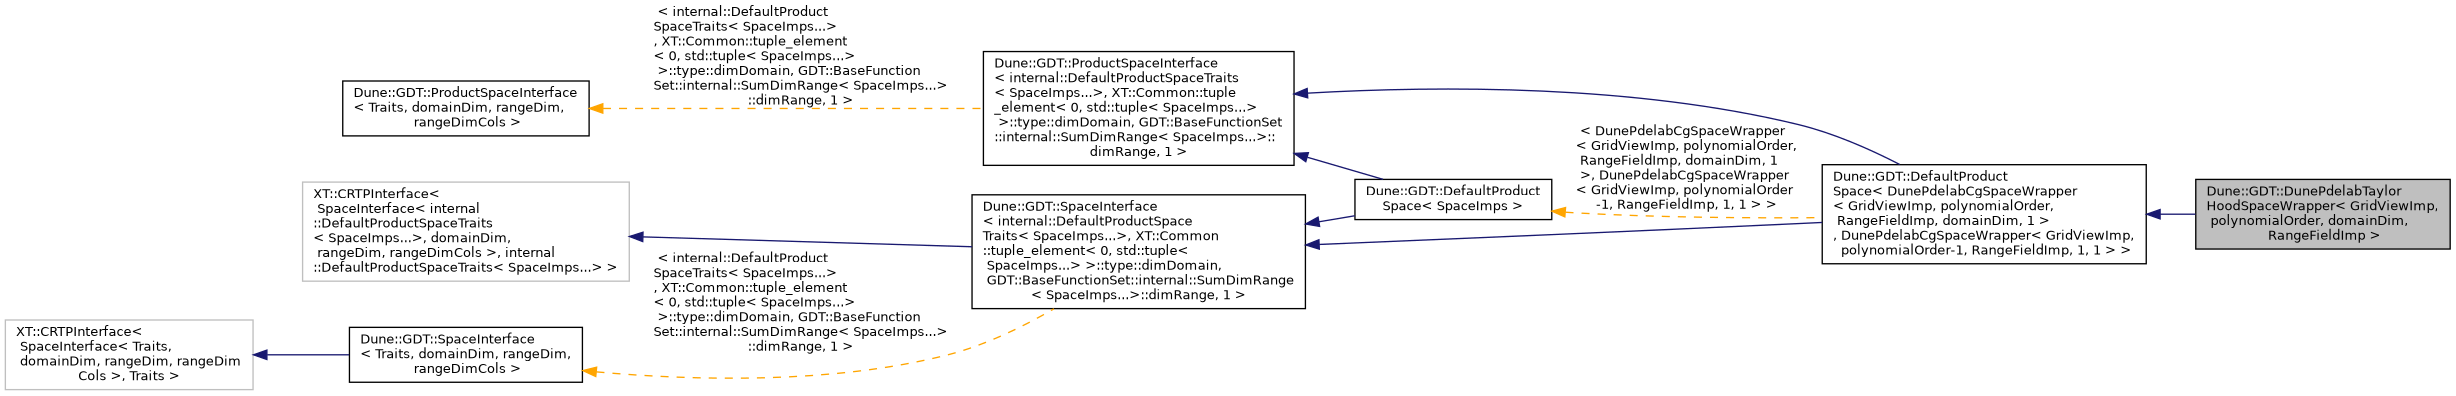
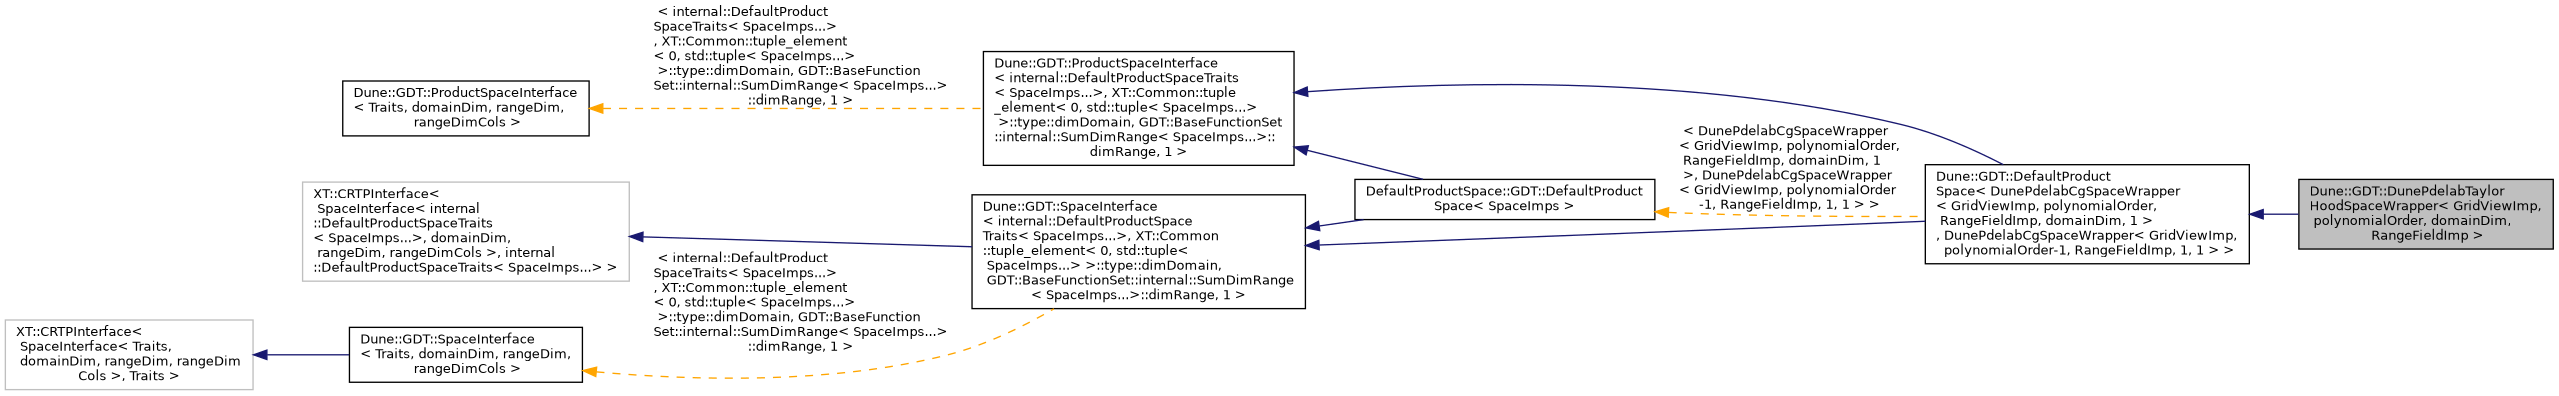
node "Dune::GDT::DefaultProduct Space< SpaceImps >": label "Dune::GDT::DefaultProduct Space< SpaceImps >" -> "DefaultProductSpace::GDT::DefaultProduct Space< SpaceImps >"
